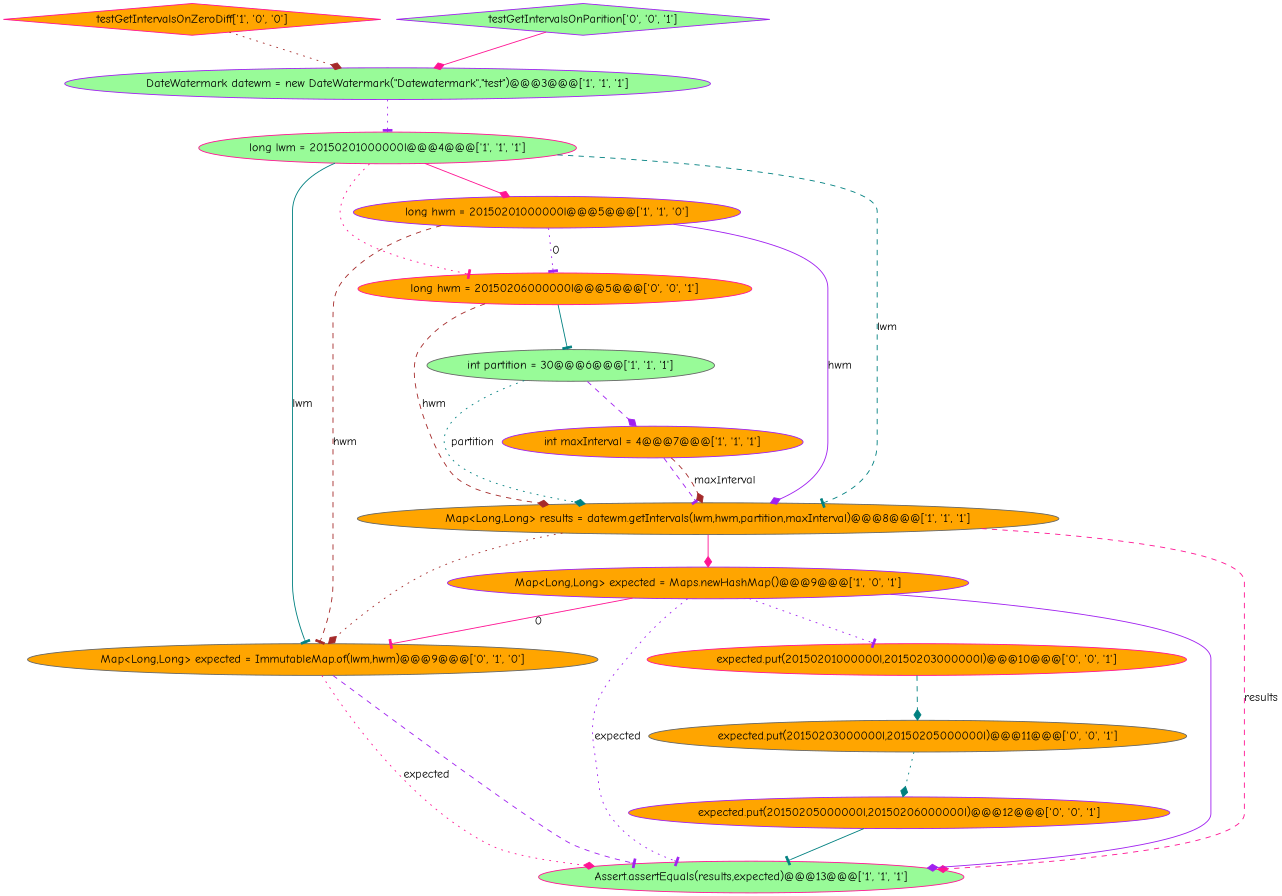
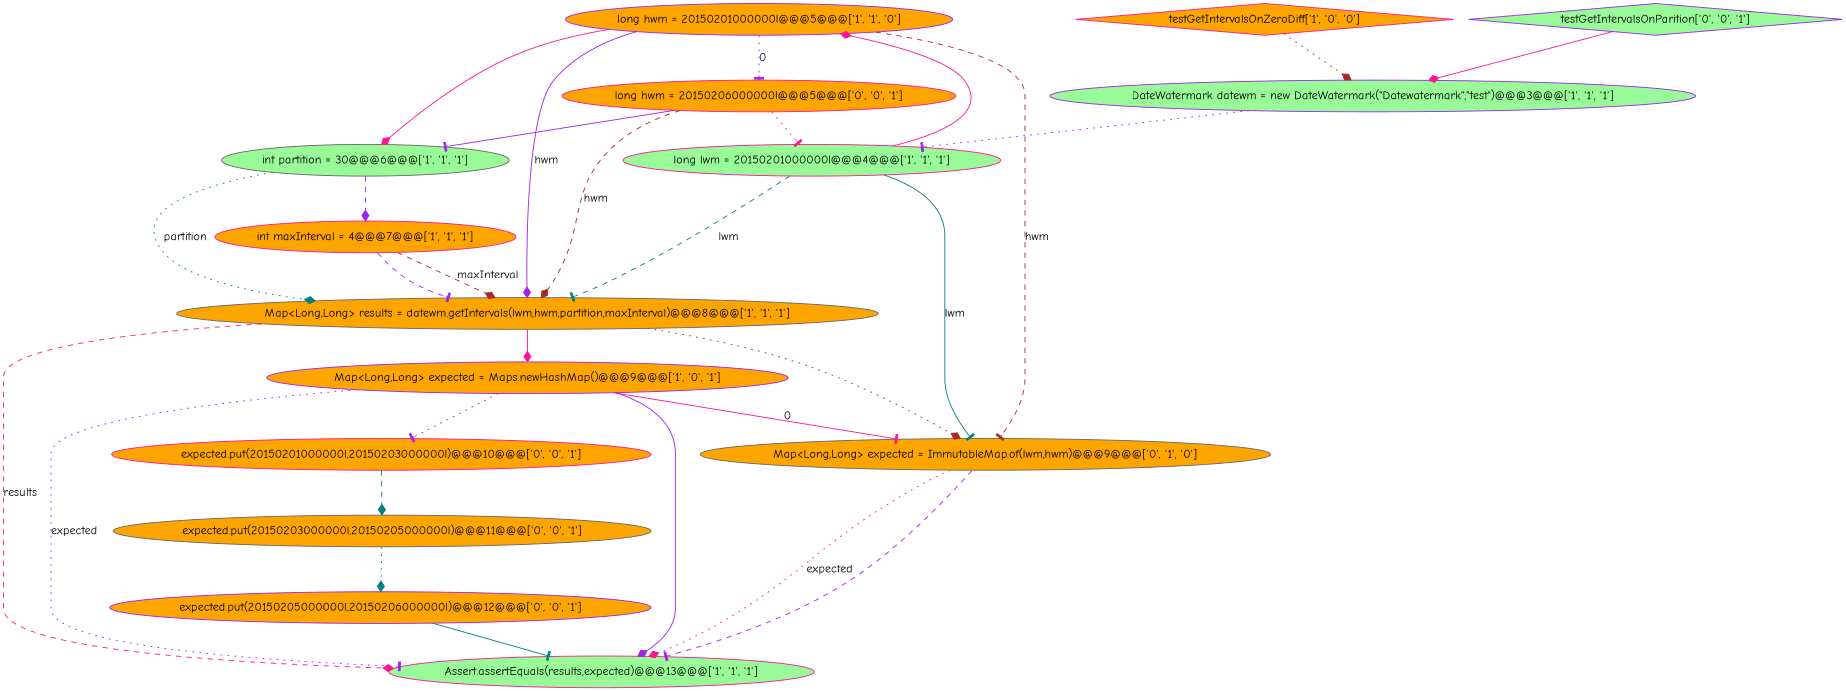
edge "long hwm = 20150201000000l@@@5@@@['1', '1', '0']" -> "int partition = 30@@@6@@@['1', '1', '1']": added
edge "long lwm = 20150201000000l@@@4@@@['1', '1', '1']" -> "long hwm = 20150206000000l@@@5@@@['0', '0', '1']": reversed
edge "long hwm = 20150206000000l@@@5@@@['0', '0', '1']" -> "int partition = 30@@@6@@@['1', '1', '1']": color teal -> purple
node "int maxInterval = 4@@@7@@@['1', '1', '1']": color purple -> deeppink
